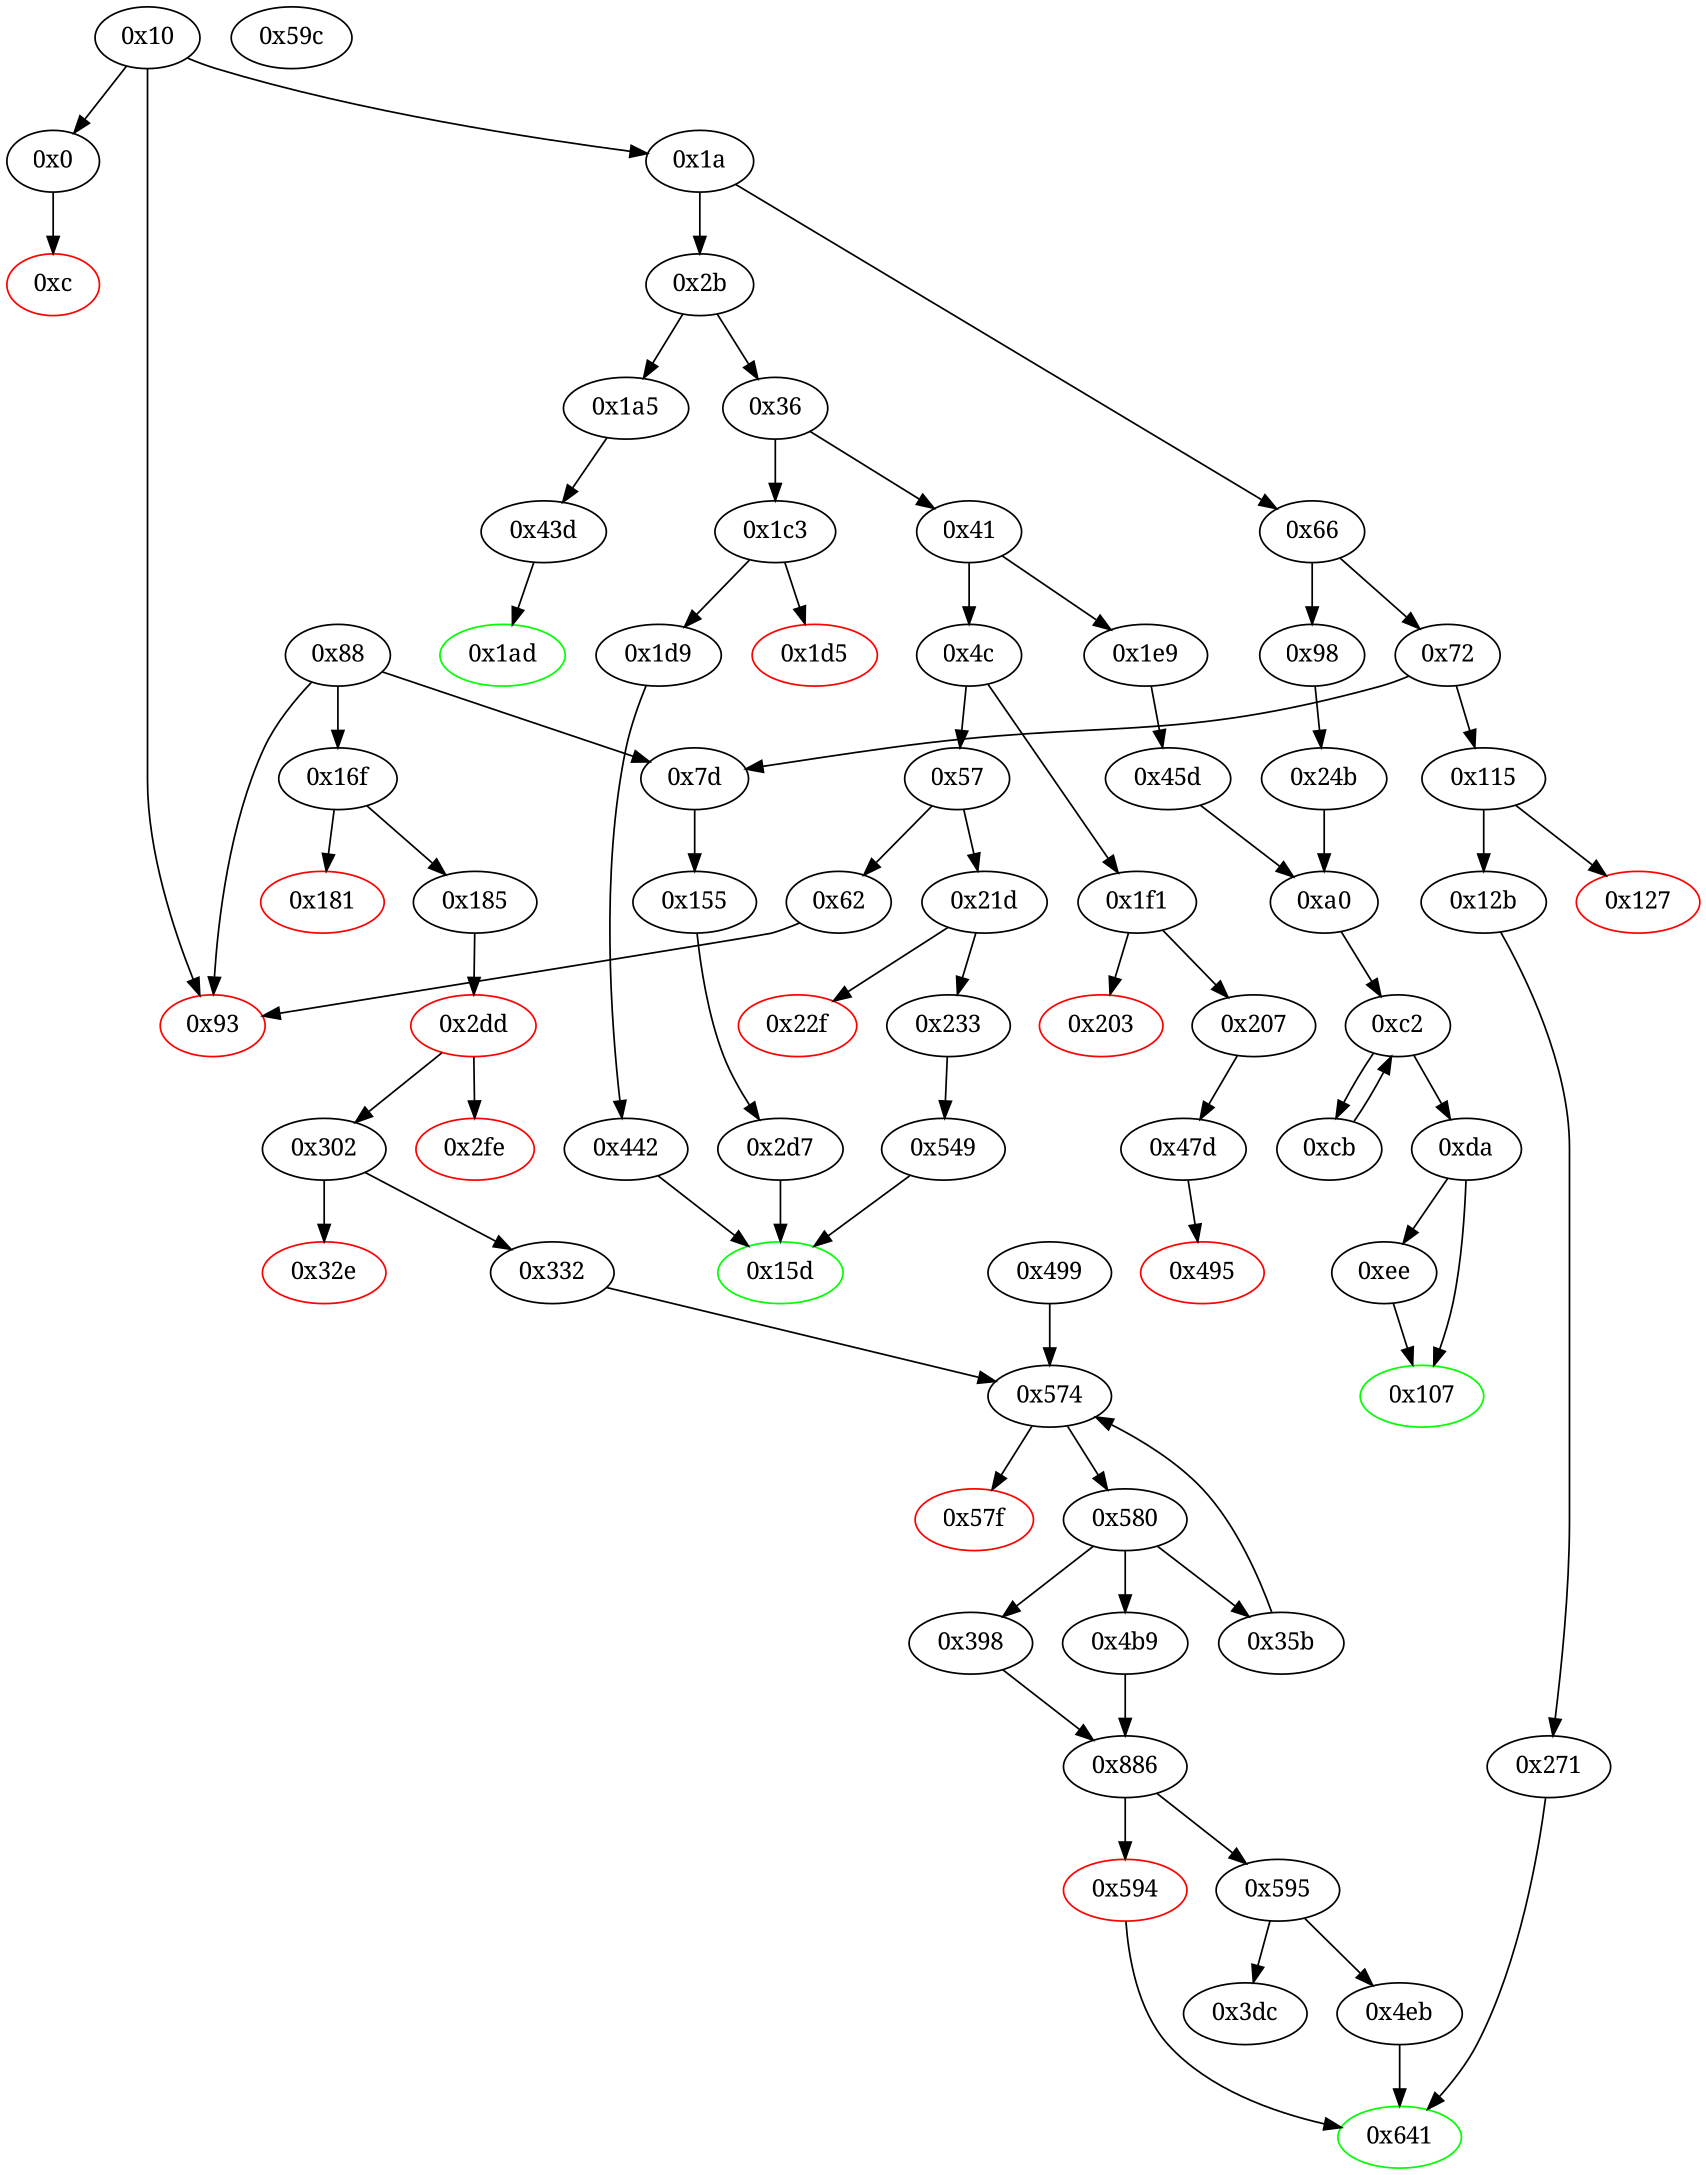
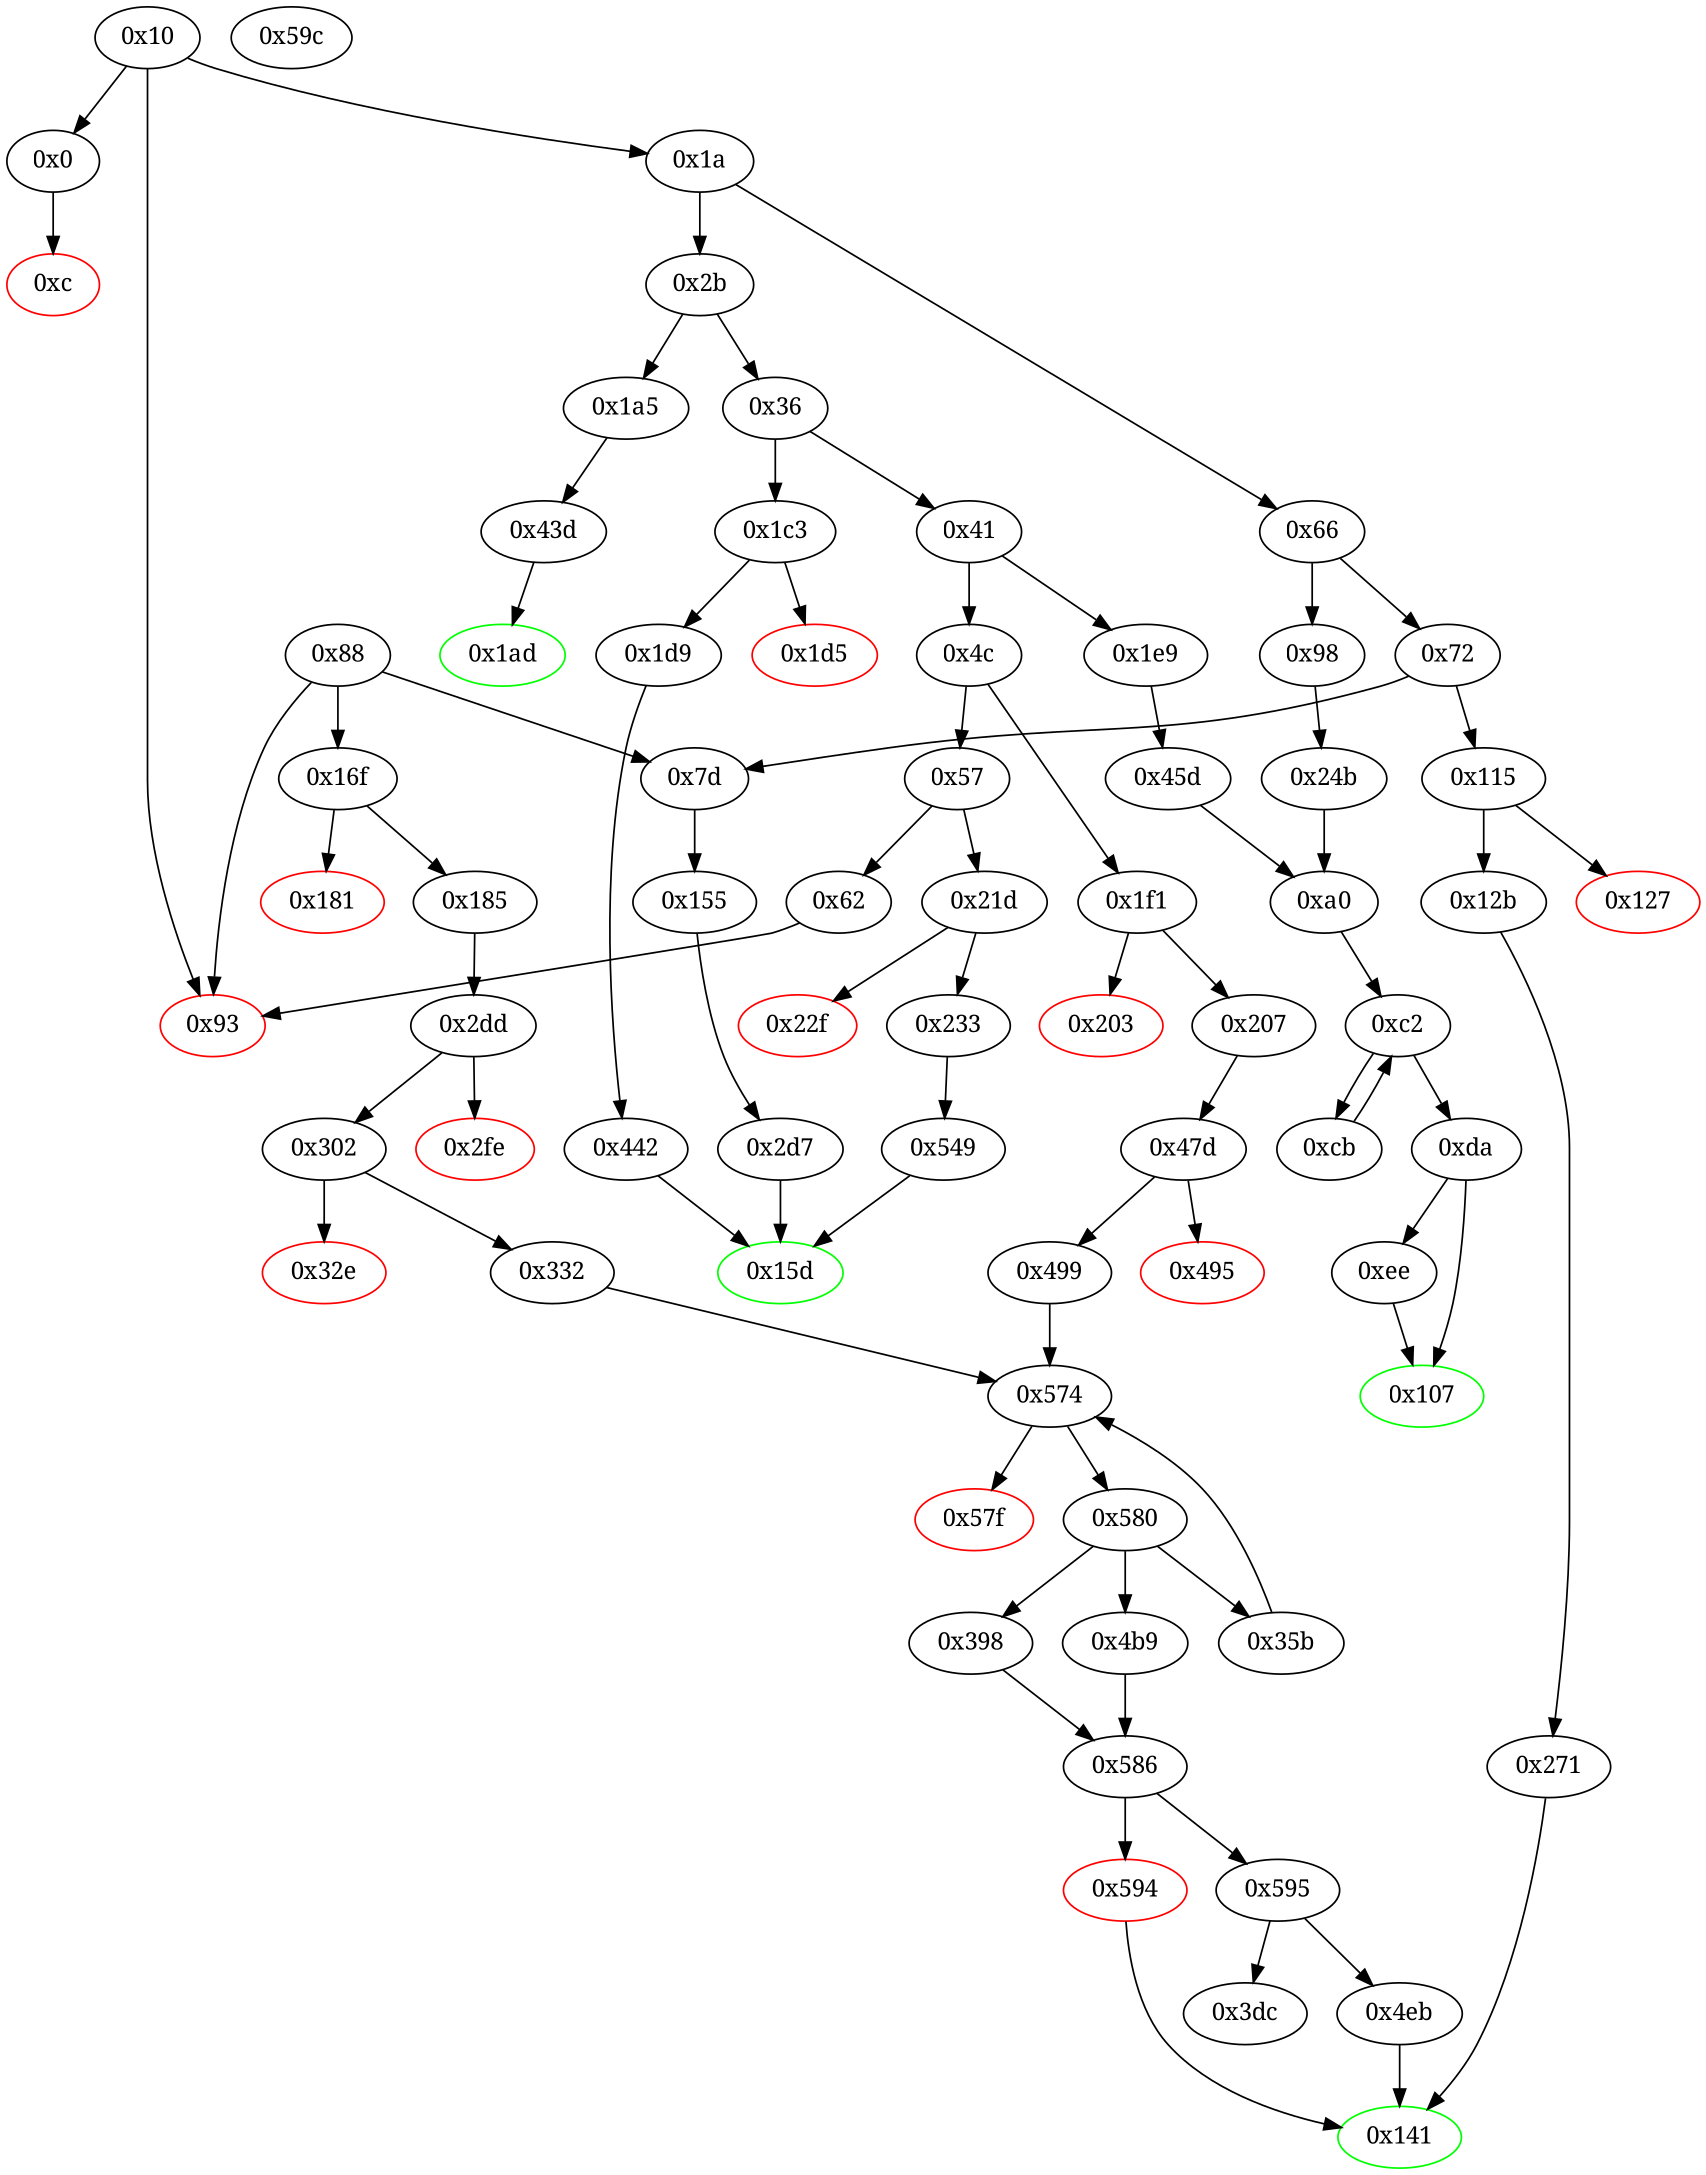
node "0x2dd": color red -> black
edge "0x47d" -> "0x499": added
node "0x886": label "0x886" -> "0x586"
node "0x641": label "0x641" -> "0x141"
